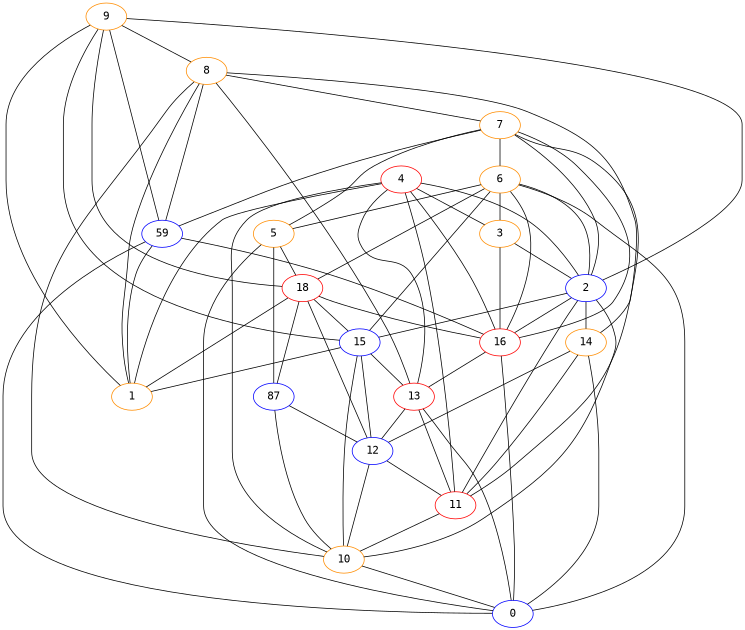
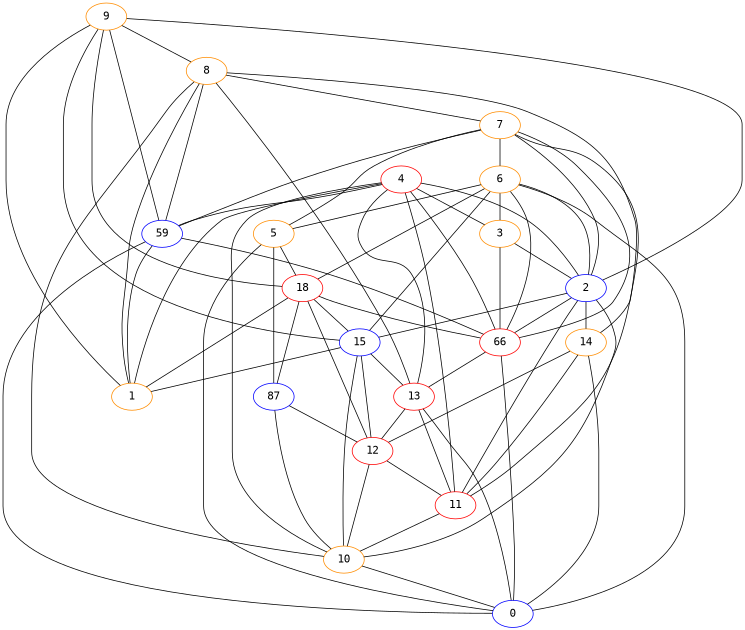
edge "4" -- "59": added
node "16": label "16" -> "66"
node "12": color blue -> red
